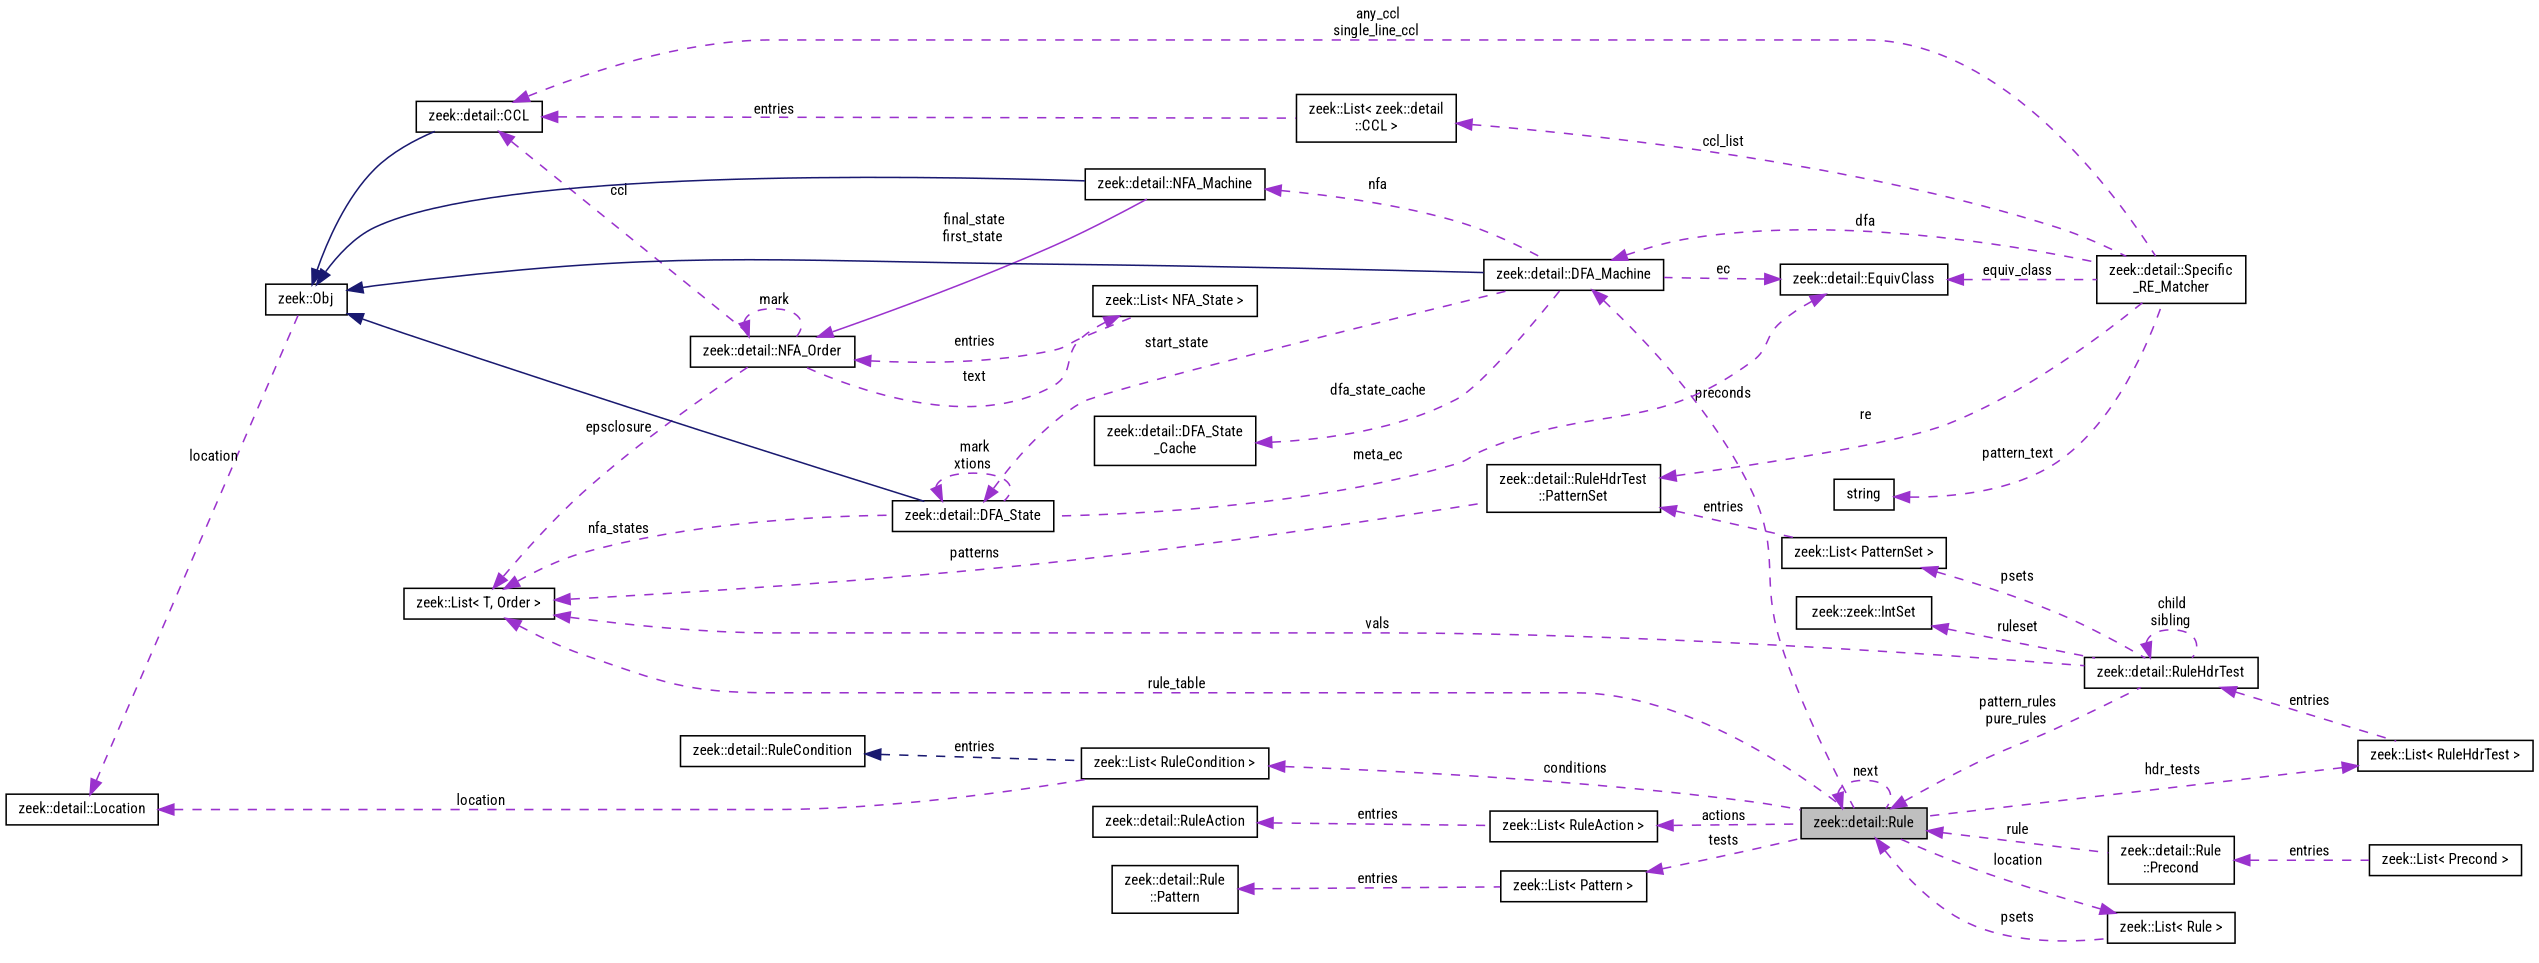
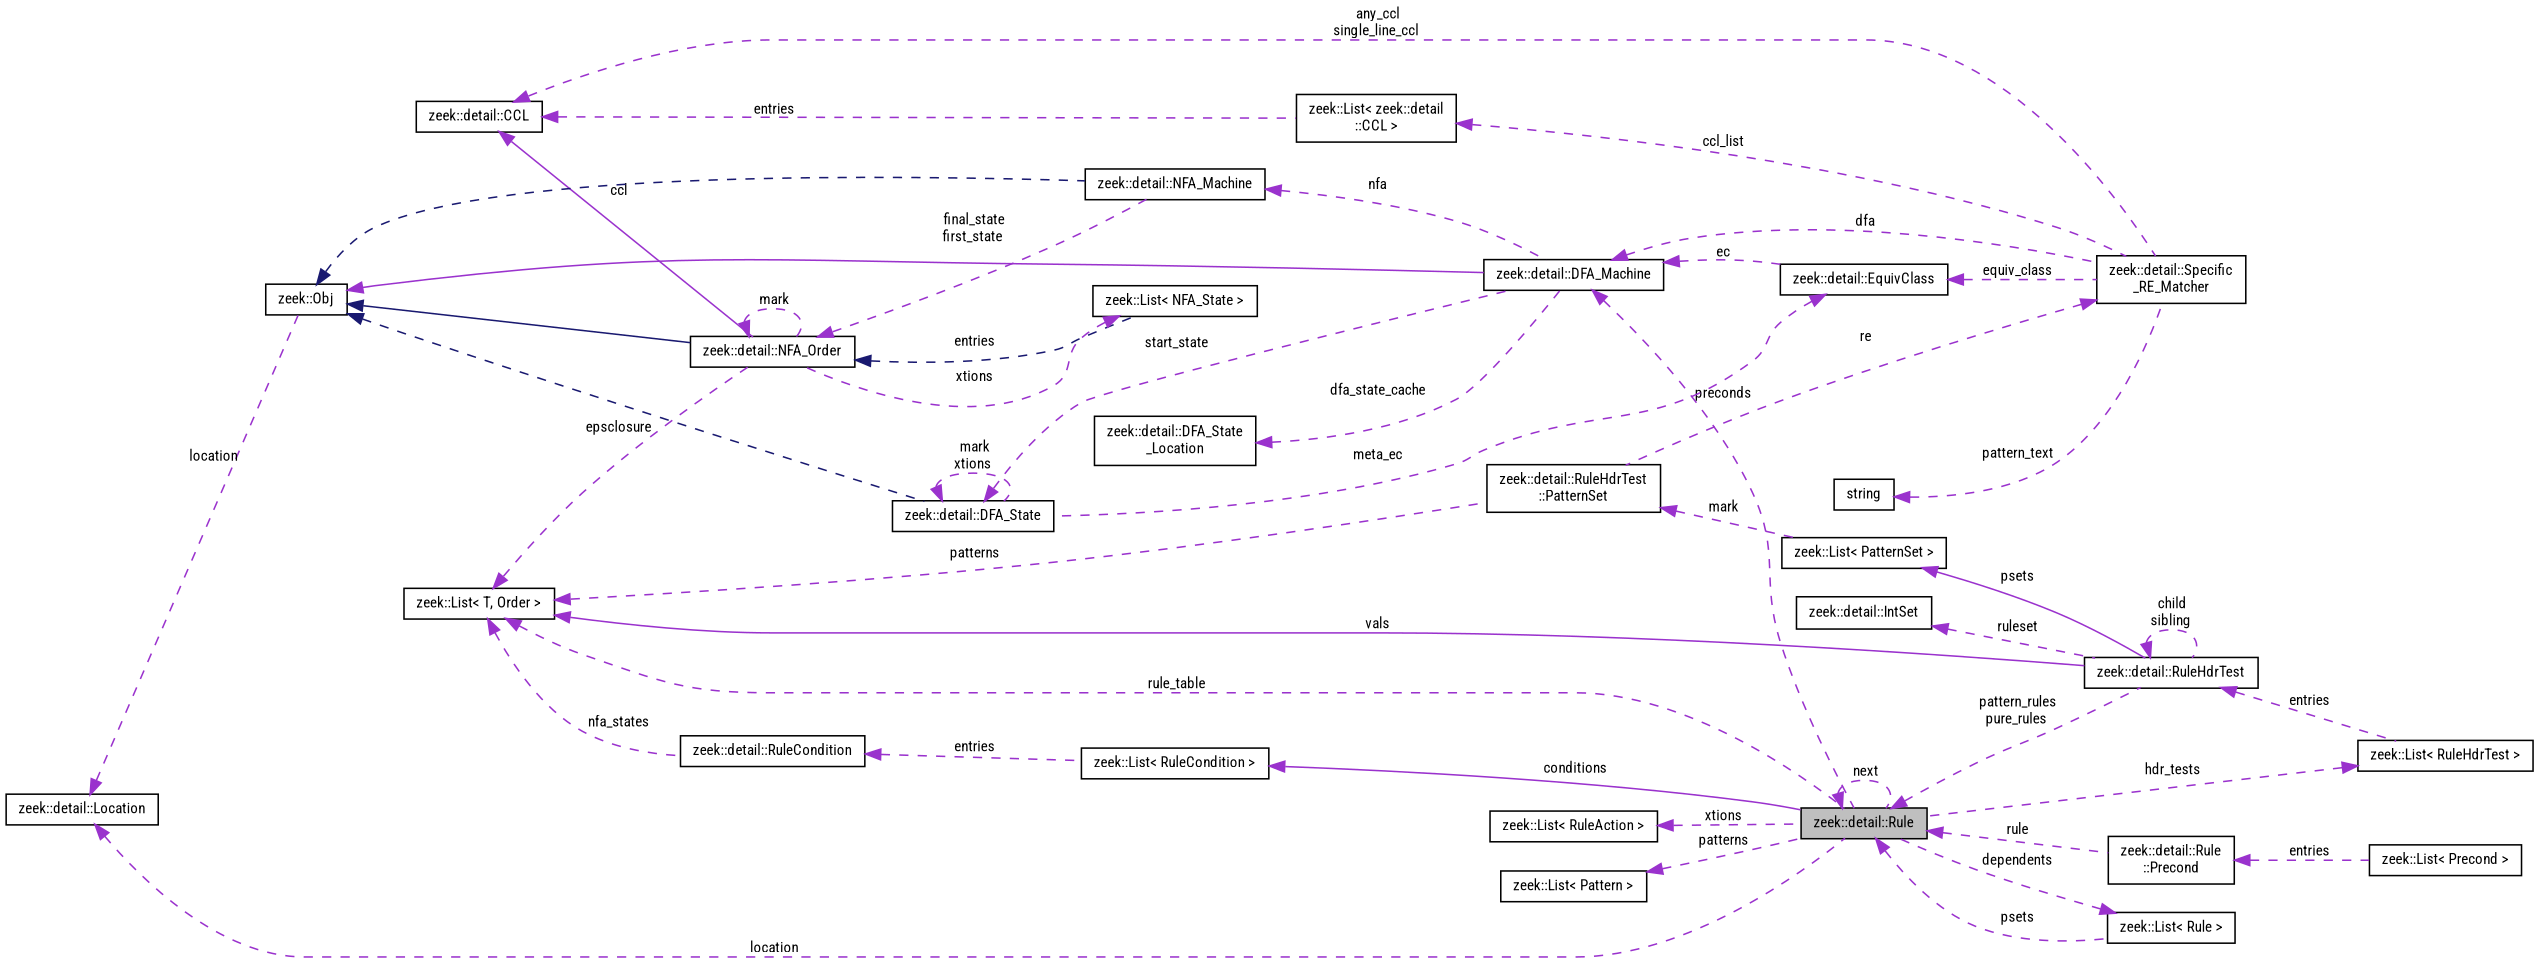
edge "zeek::detail::NFA_Machine" -> "zeek::Obj": style solid -> dashed
edge "zeek::detail::CCL" -> "zeek::Obj": now "zeek::detail::NFA_Order" -> "zeek::Obj"
edge "zeek::detail::NFA_Order" -> "zeek::detail::CCL": style dashed -> solid
edge "zeek::detail::DFA_Machine" -> "zeek::Obj": color midnightblue -> darkorchid3
edge "zeek::detail::NFA_Machine" -> "zeek::detail::NFA_Order": style solid -> dashed
edge "zeek::detail::DFA_Machine" -> "zeek::detail::EquivClass": reversed
edge "zeek::List< NFA_State >" -> "zeek::detail::NFA_Order": color darkorchid3 -> midnightblue
edge "zeek::detail::NFA_Order" -> "zeek::List< NFA_State >": label " text" -> " xtions"
edge "zeek::detail::DFA_State" -> "zeek::Obj": style solid -> dashed
edge "zeek::detail::Specific _RE_Matcher" -> "zeek::detail::RuleHdrTest ::PatternSet": reversed
node "zeek::detail::DFA_State _Cache": label "zeek::detail::DFA_State _Cache" -> "zeek::detail::DFA_State _Location"
edge "zeek::List< PatternSet >" -> "zeek::detail::RuleHdrTest ::PatternSet": label " entries" -> " mark"
edge "zeek::detail::DFA_State" -> "zeek::List< T, Order >": now "zeek::detail::RuleCondition" -> "zeek::List< T, Order >"
edge "zeek::detail::RuleHdrTest" -> "zeek::List< PatternSet >": style dashed -> solid
node "zeek::zeek::IntSet": label "zeek::zeek::IntSet" -> "zeek::detail::IntSet"
edge "zeek::detail::RuleHdrTest" -> "zeek::List< T, Order >": style dashed -> solid
edge "zeek::List< RuleCondition >" -> "zeek::detail::RuleCondition": color midnightblue -> darkorchid3
edge "zeek::detail::Rule" -> "zeek::List< RuleCondition >": style dashed -> solid
edge "zeek::List< RuleCondition >" -> "zeek::detail::Location": now "zeek::detail::Rule" -> "zeek::detail::Location"
edge "zeek::detail::Rule" -> "zeek::List< RuleAction >": label " actions" -> " xtions"
node "zeek::detail::RuleAction": removed
edge "zeek::detail::Rule" -> "zeek::List< Pattern >": label " tests" -> " patterns"
edge "zeek::detail::Rule" -> "zeek::List< Rule >": label " location" -> " dependents"
node "zeek::detail::Rule ::Pattern": removed
